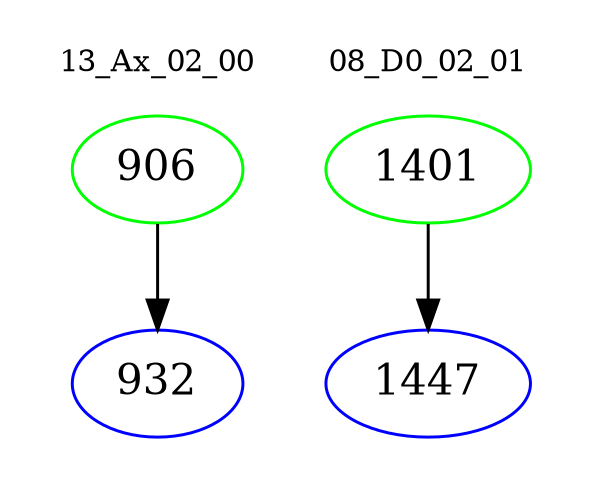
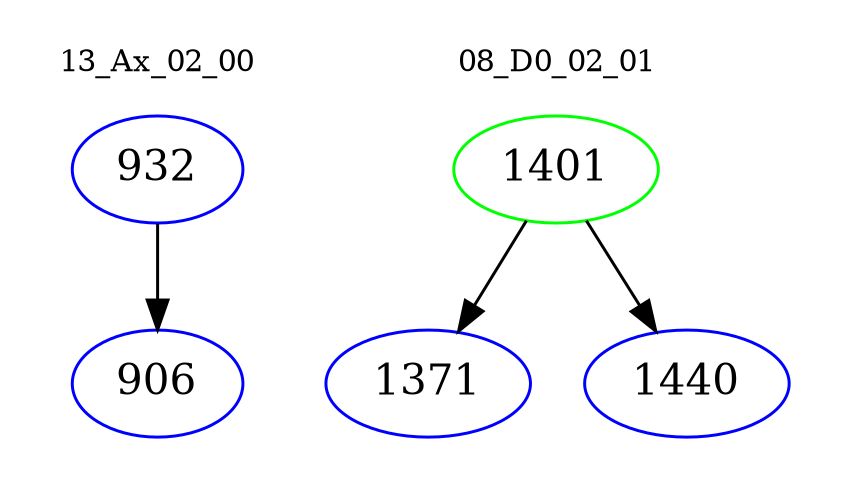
node "906": color green -> blue
edge "906" -> "932": reversed
node "1447": label "1447" -> "1440"
node "1371": added
